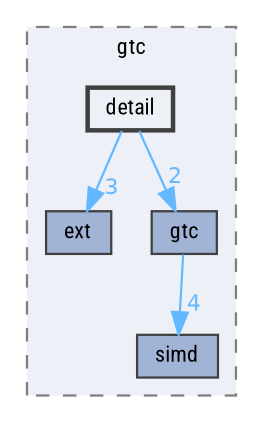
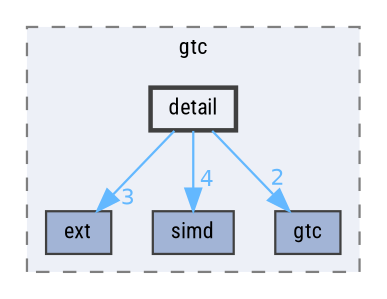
edge "gtc" -> "simd": now "detail" -> "simd"
